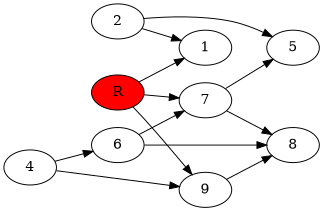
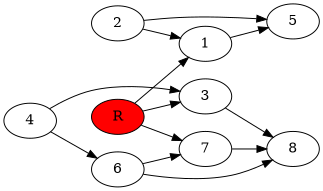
edge "7" -> "5": now "1" -> "5"
node "9": label "9" -> "3"
